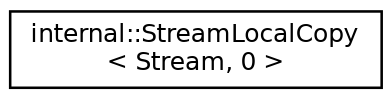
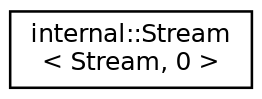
node "internal::StreamLocalCopy < Stream, 0 >": label "internal::StreamLocalCopy < Stream, 0 >" -> "internal::Stream < Stream, 0 >"
